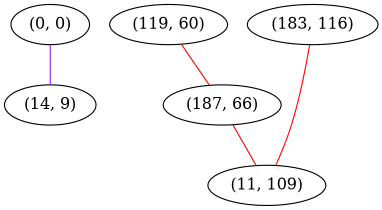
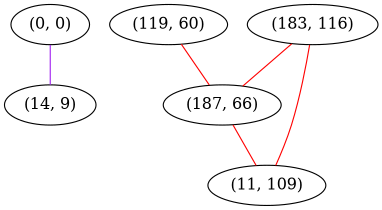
edge "(183, 116)" -- "(187, 66)": added
